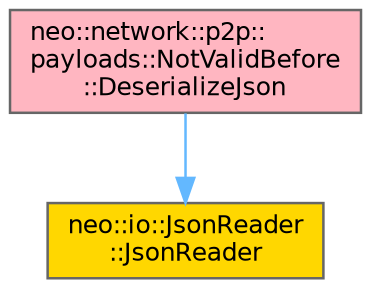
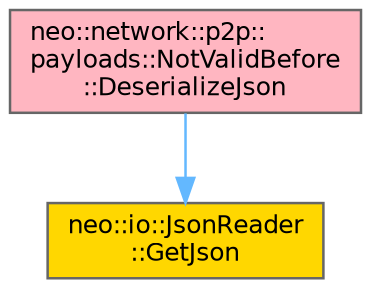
node "neo::io::JsonReader ::JsonReader": label "neo::io::JsonReader ::JsonReader" -> "neo::io::JsonReader ::GetJson"
